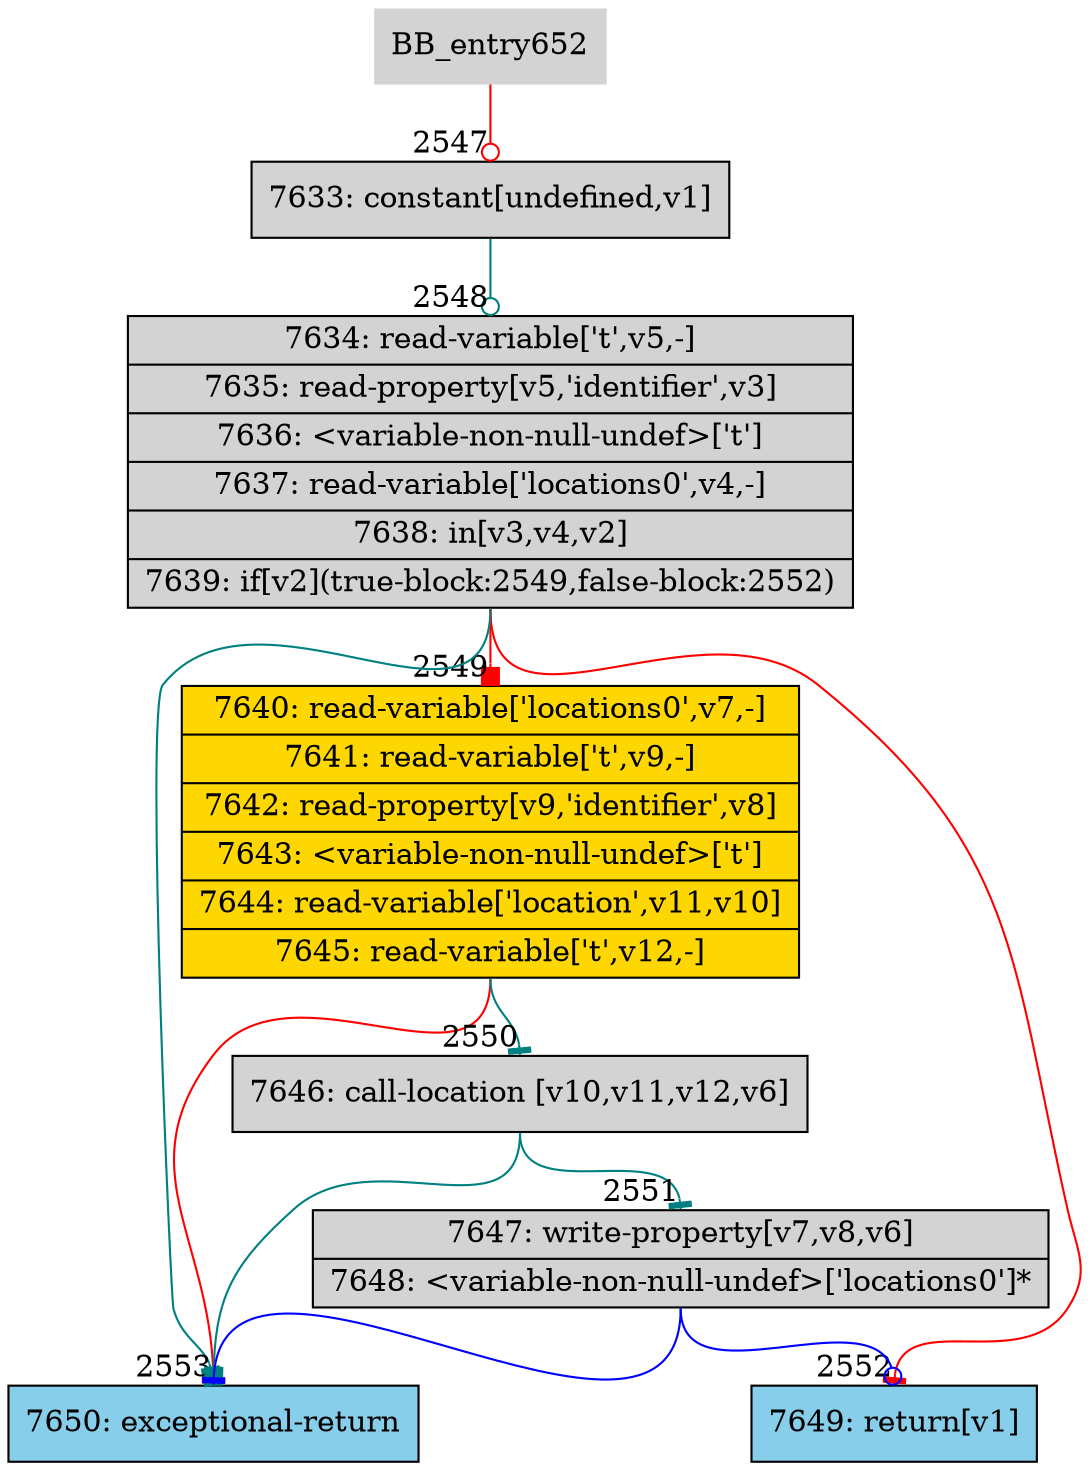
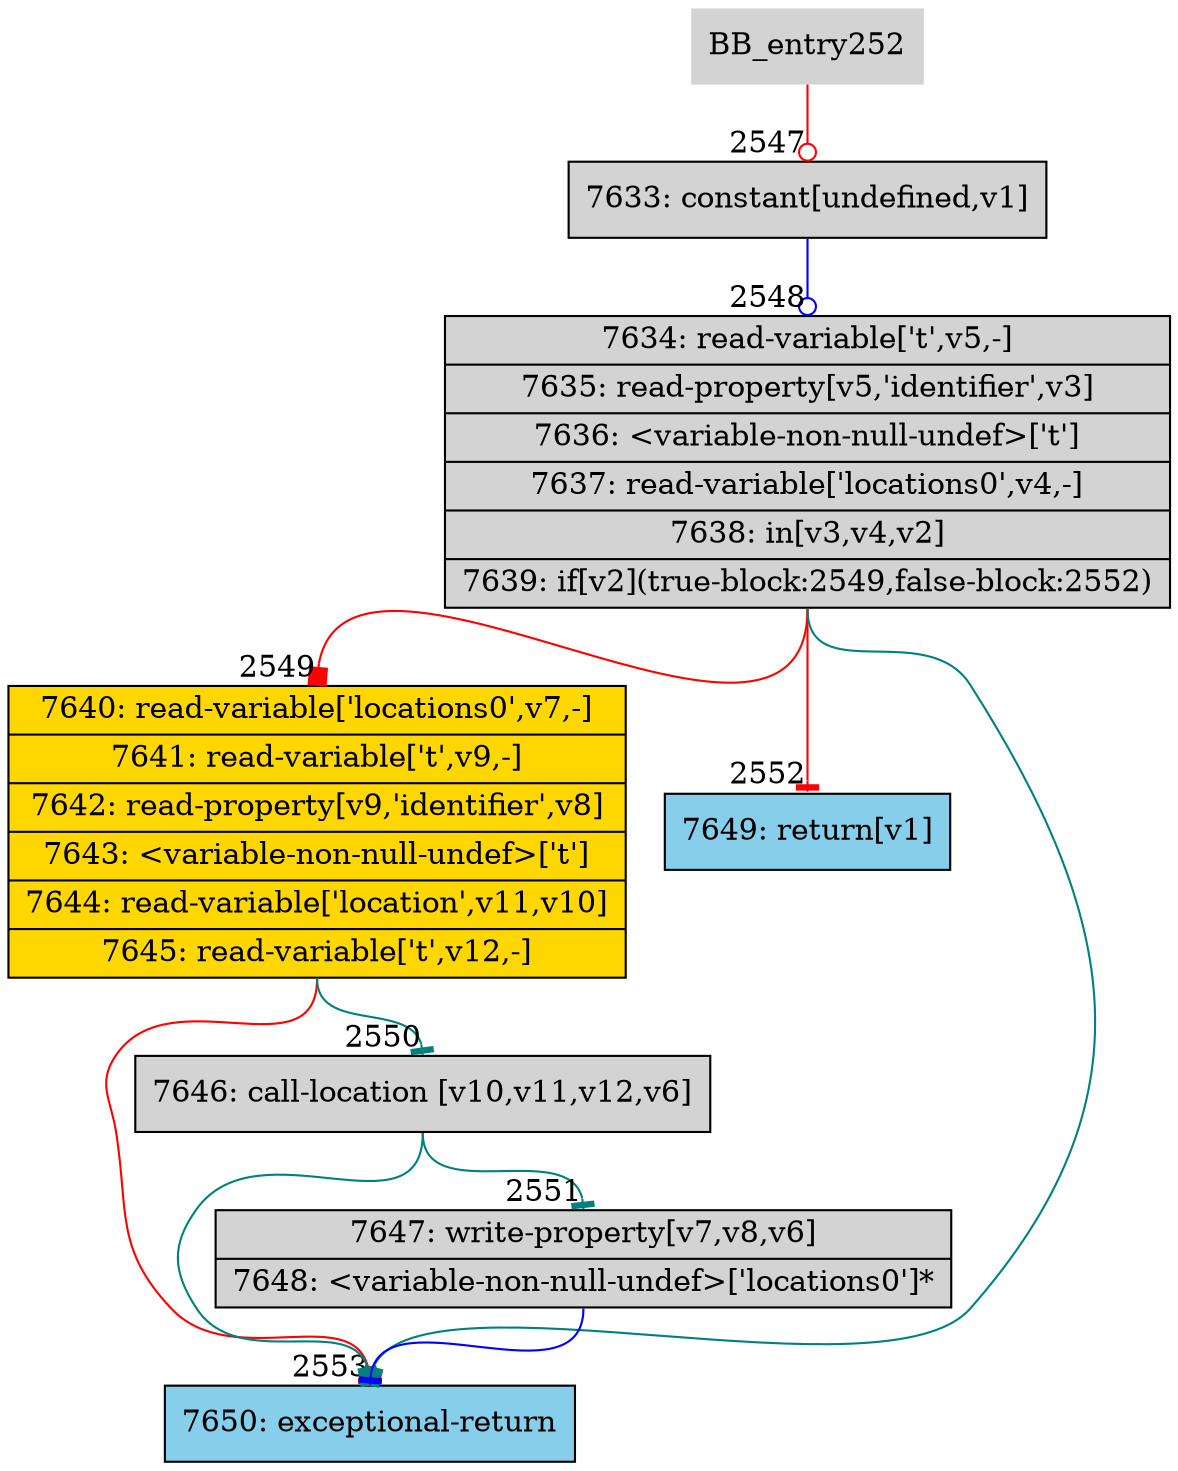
node "BB_entry652": label "BB_entry652" -> "BB_entry252"
edge "7633: constant[undefined,v1]" -> "7634: read-variable['t',v5,-]": color teal -> blue
edge "7647: write-property[v7,v8,v6]" -> "7649: return[v1]": removed
